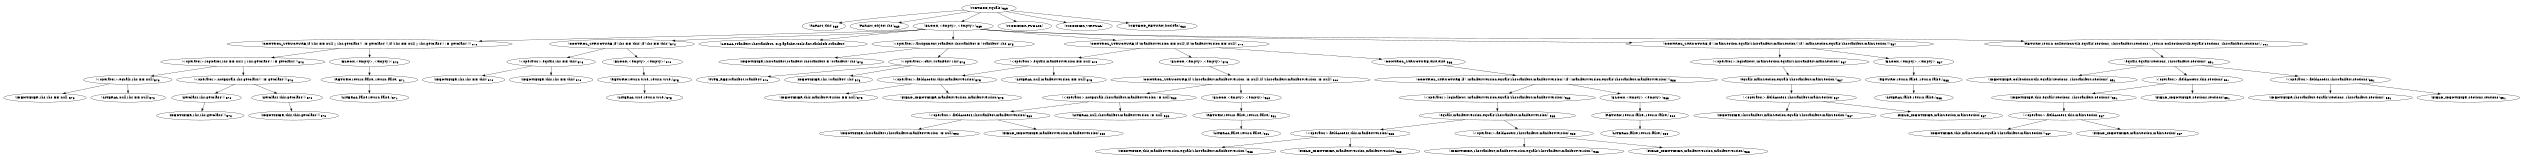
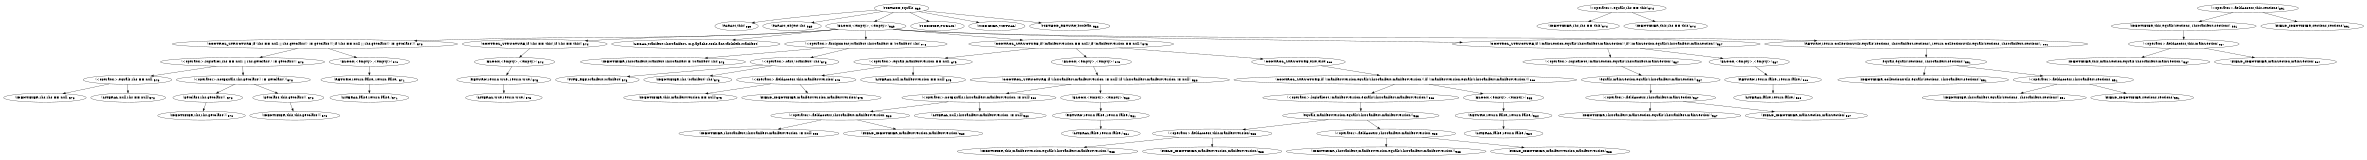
edge "(CONTROL_STRUCTURE,if (rhs == this),if (rhs == this))" -> "(<operator>.equals,rhs == this)": removed
node "(<operator>.equals,manifestVersion == null)": text "979" -> "679"
edge "(equals,equals(sections, rhsManifest.sections))" -> "(<operator>.fieldAccess,this.sections)": removed
node "(<operator>.fieldAccess,this.sections)": text "991" -> "891"
